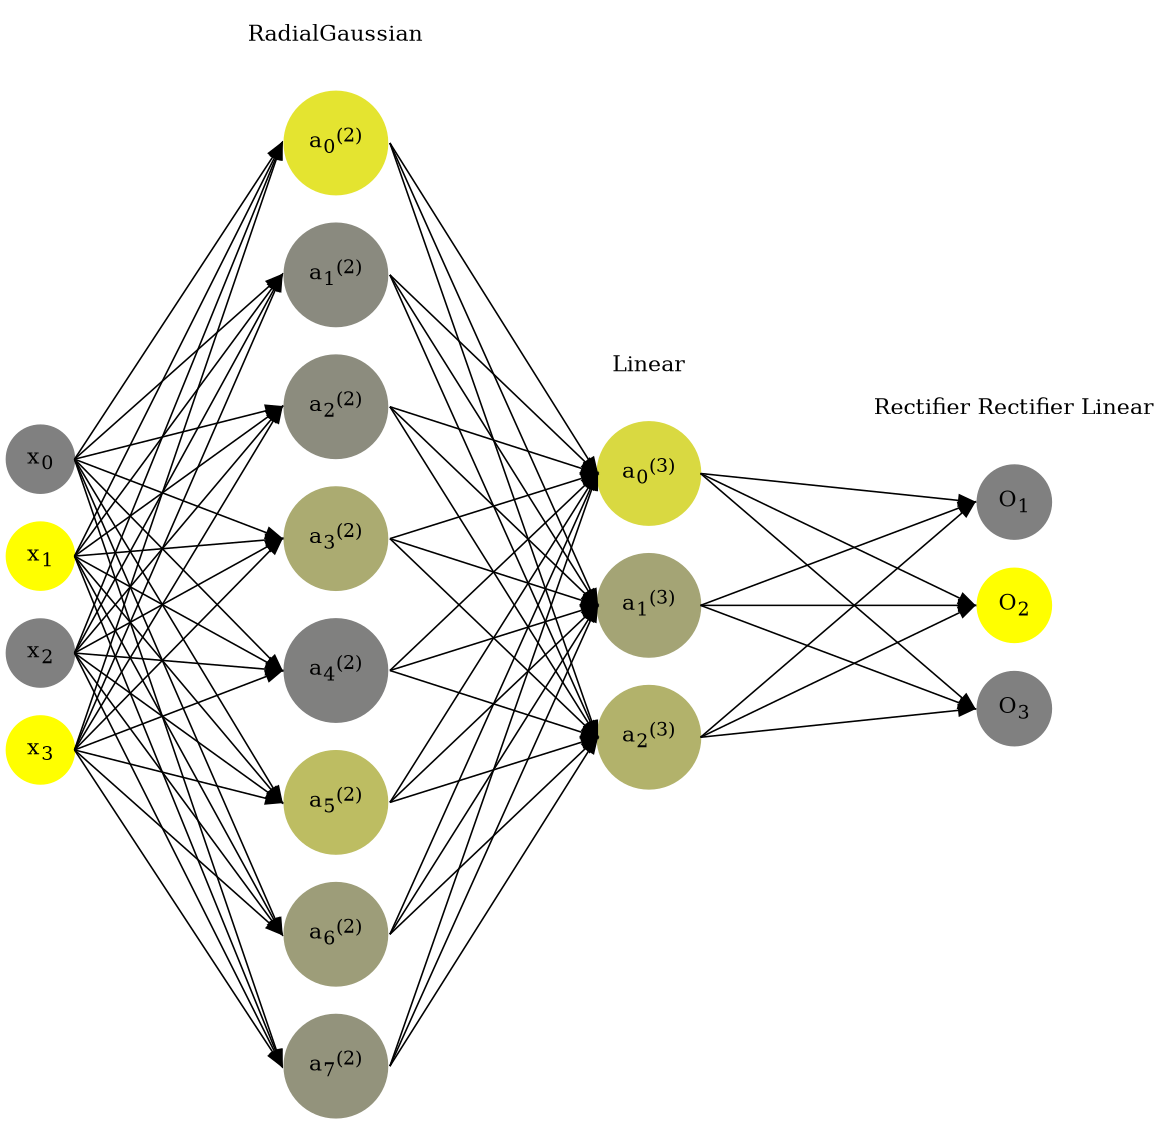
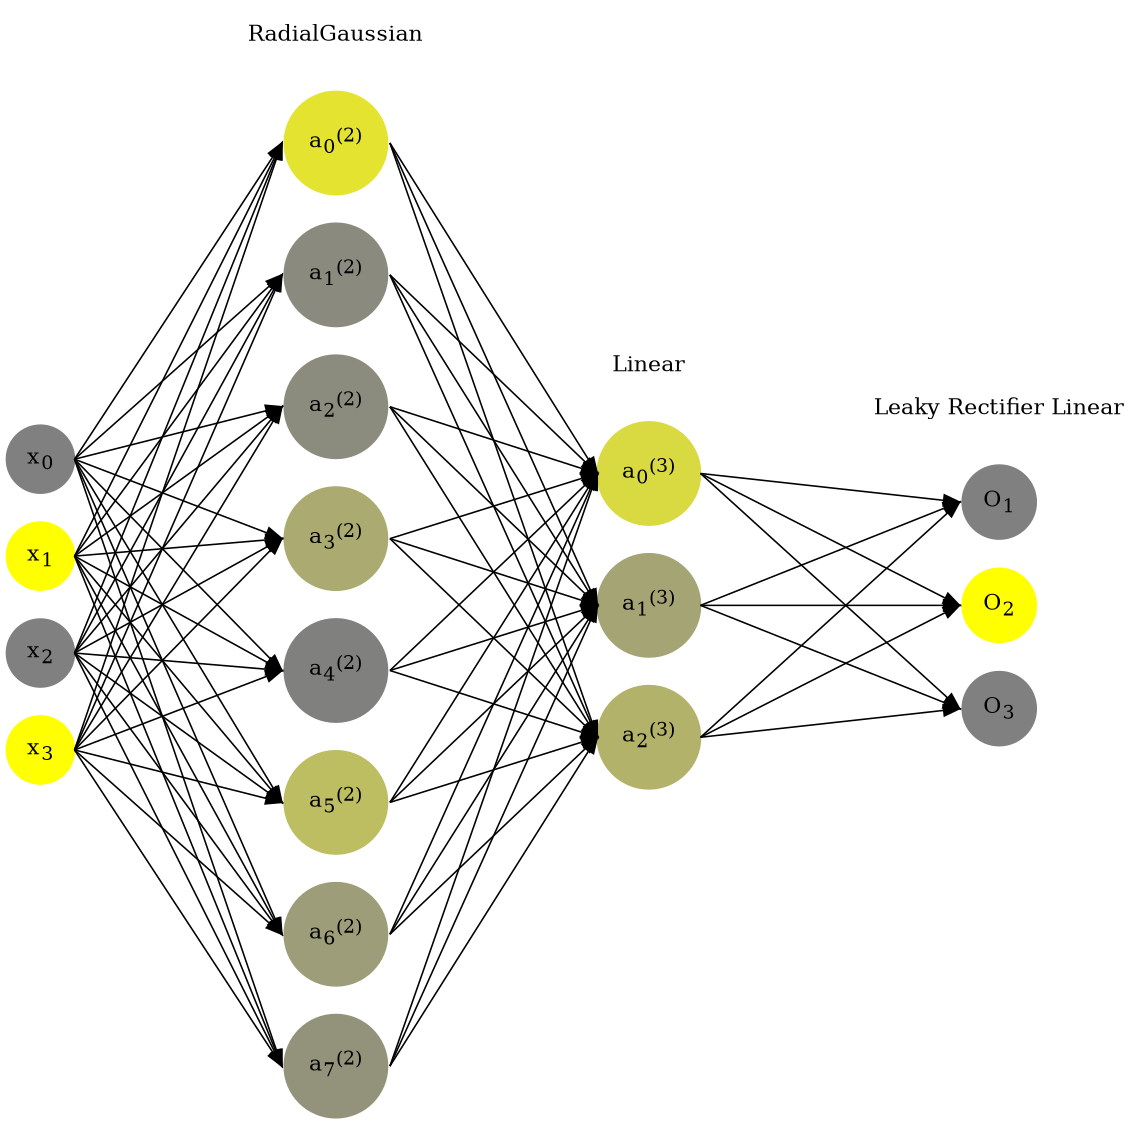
node "Rectifier Rectifier Linear": label "Rectifier Rectifier Linear" -> "Leaky Rectifier Linear"
